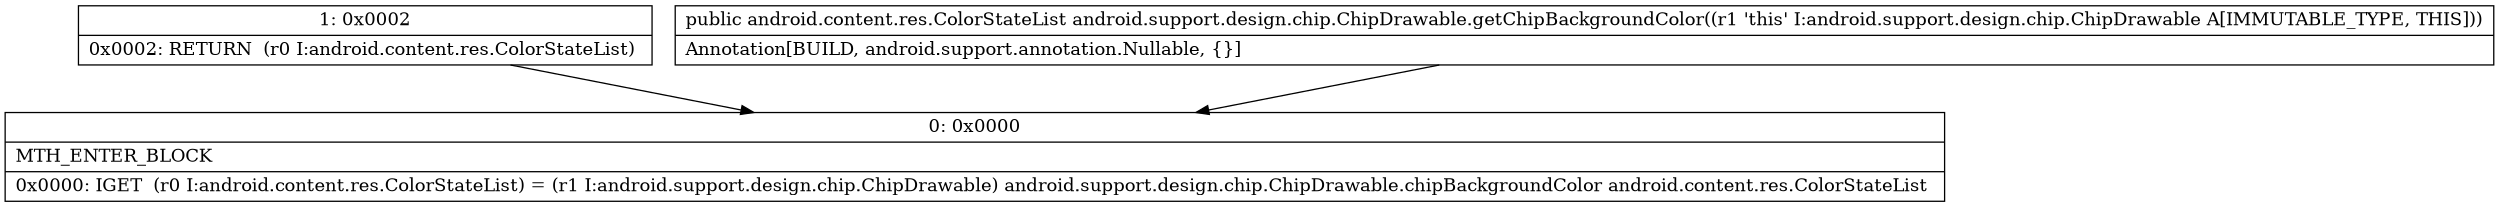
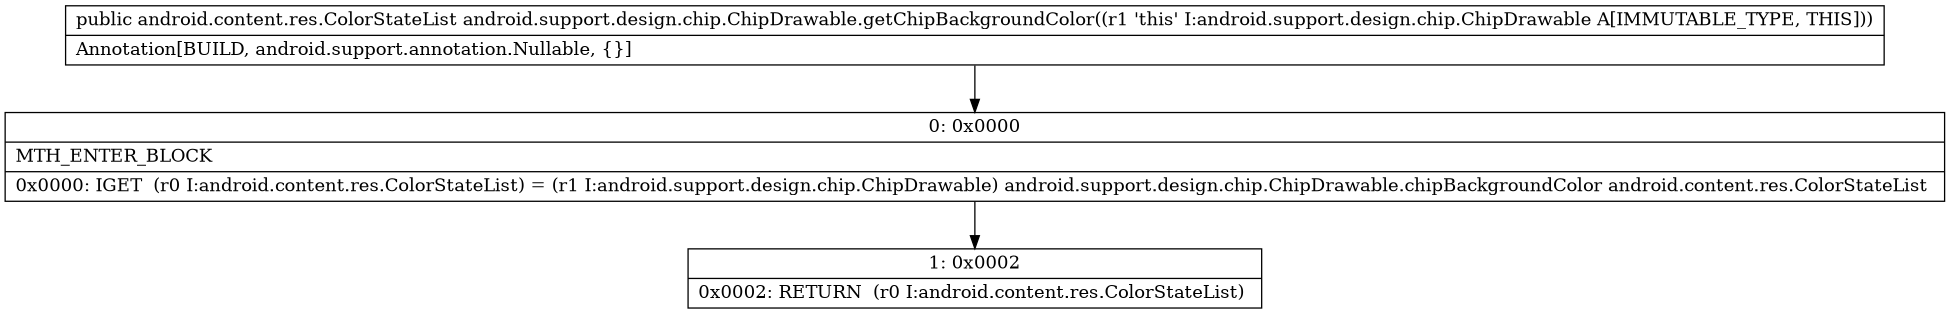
edge "1: 0x0002" -> "0: 0x0000": reversed
